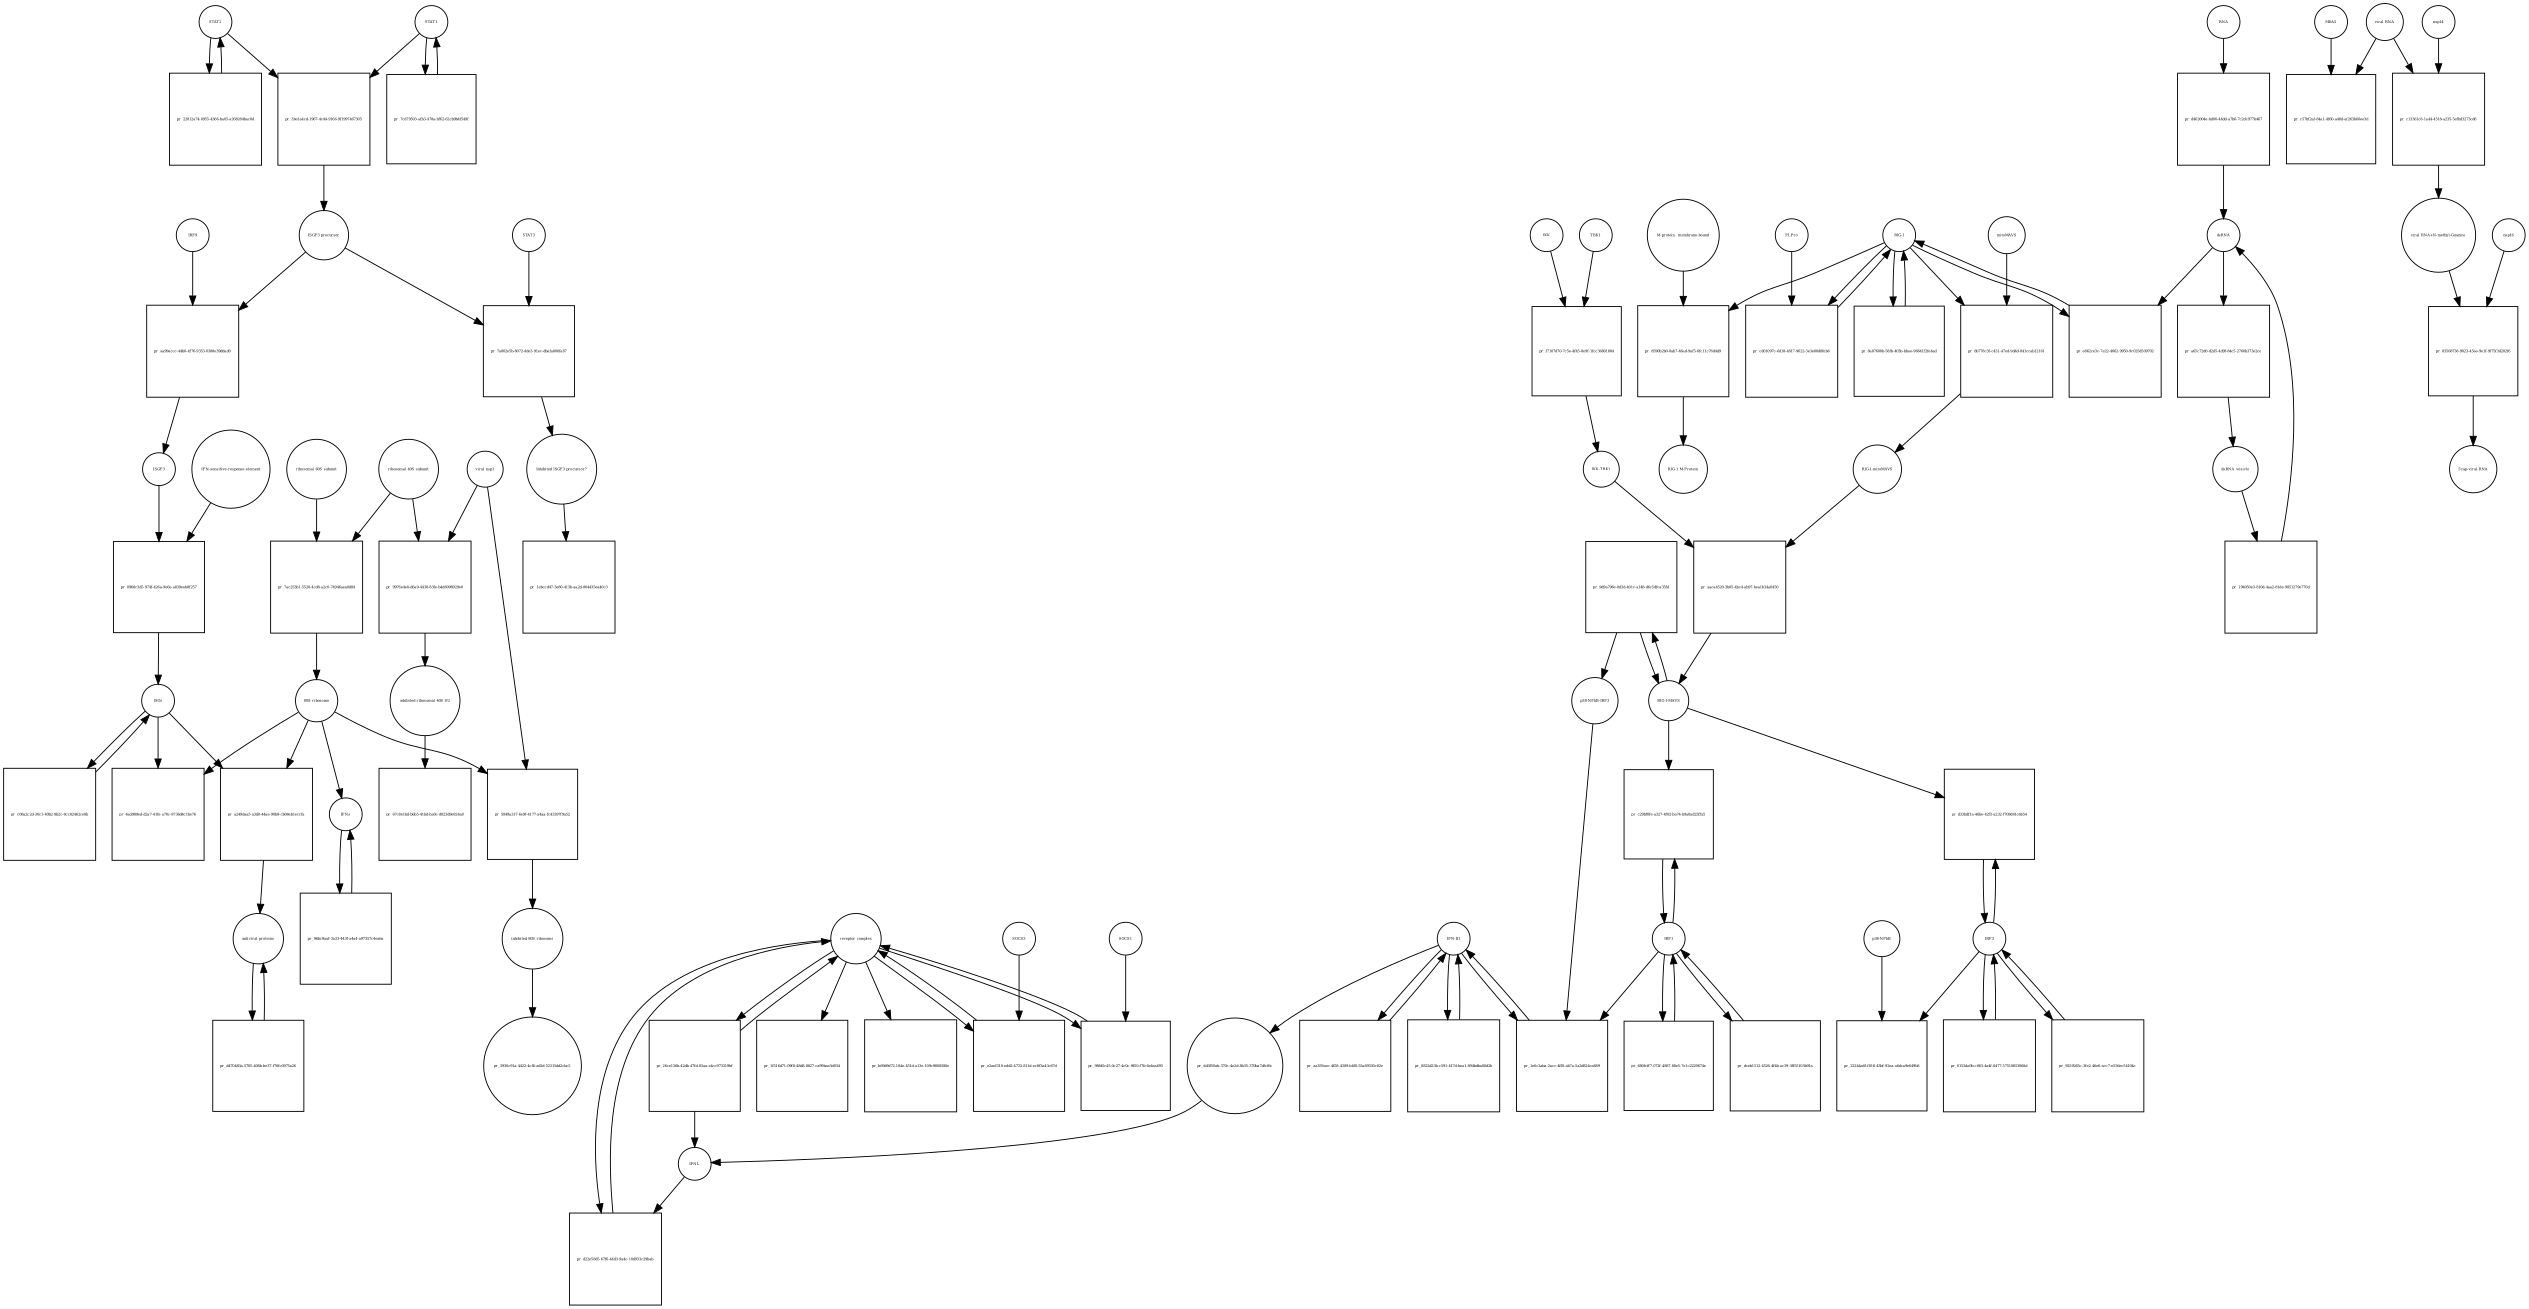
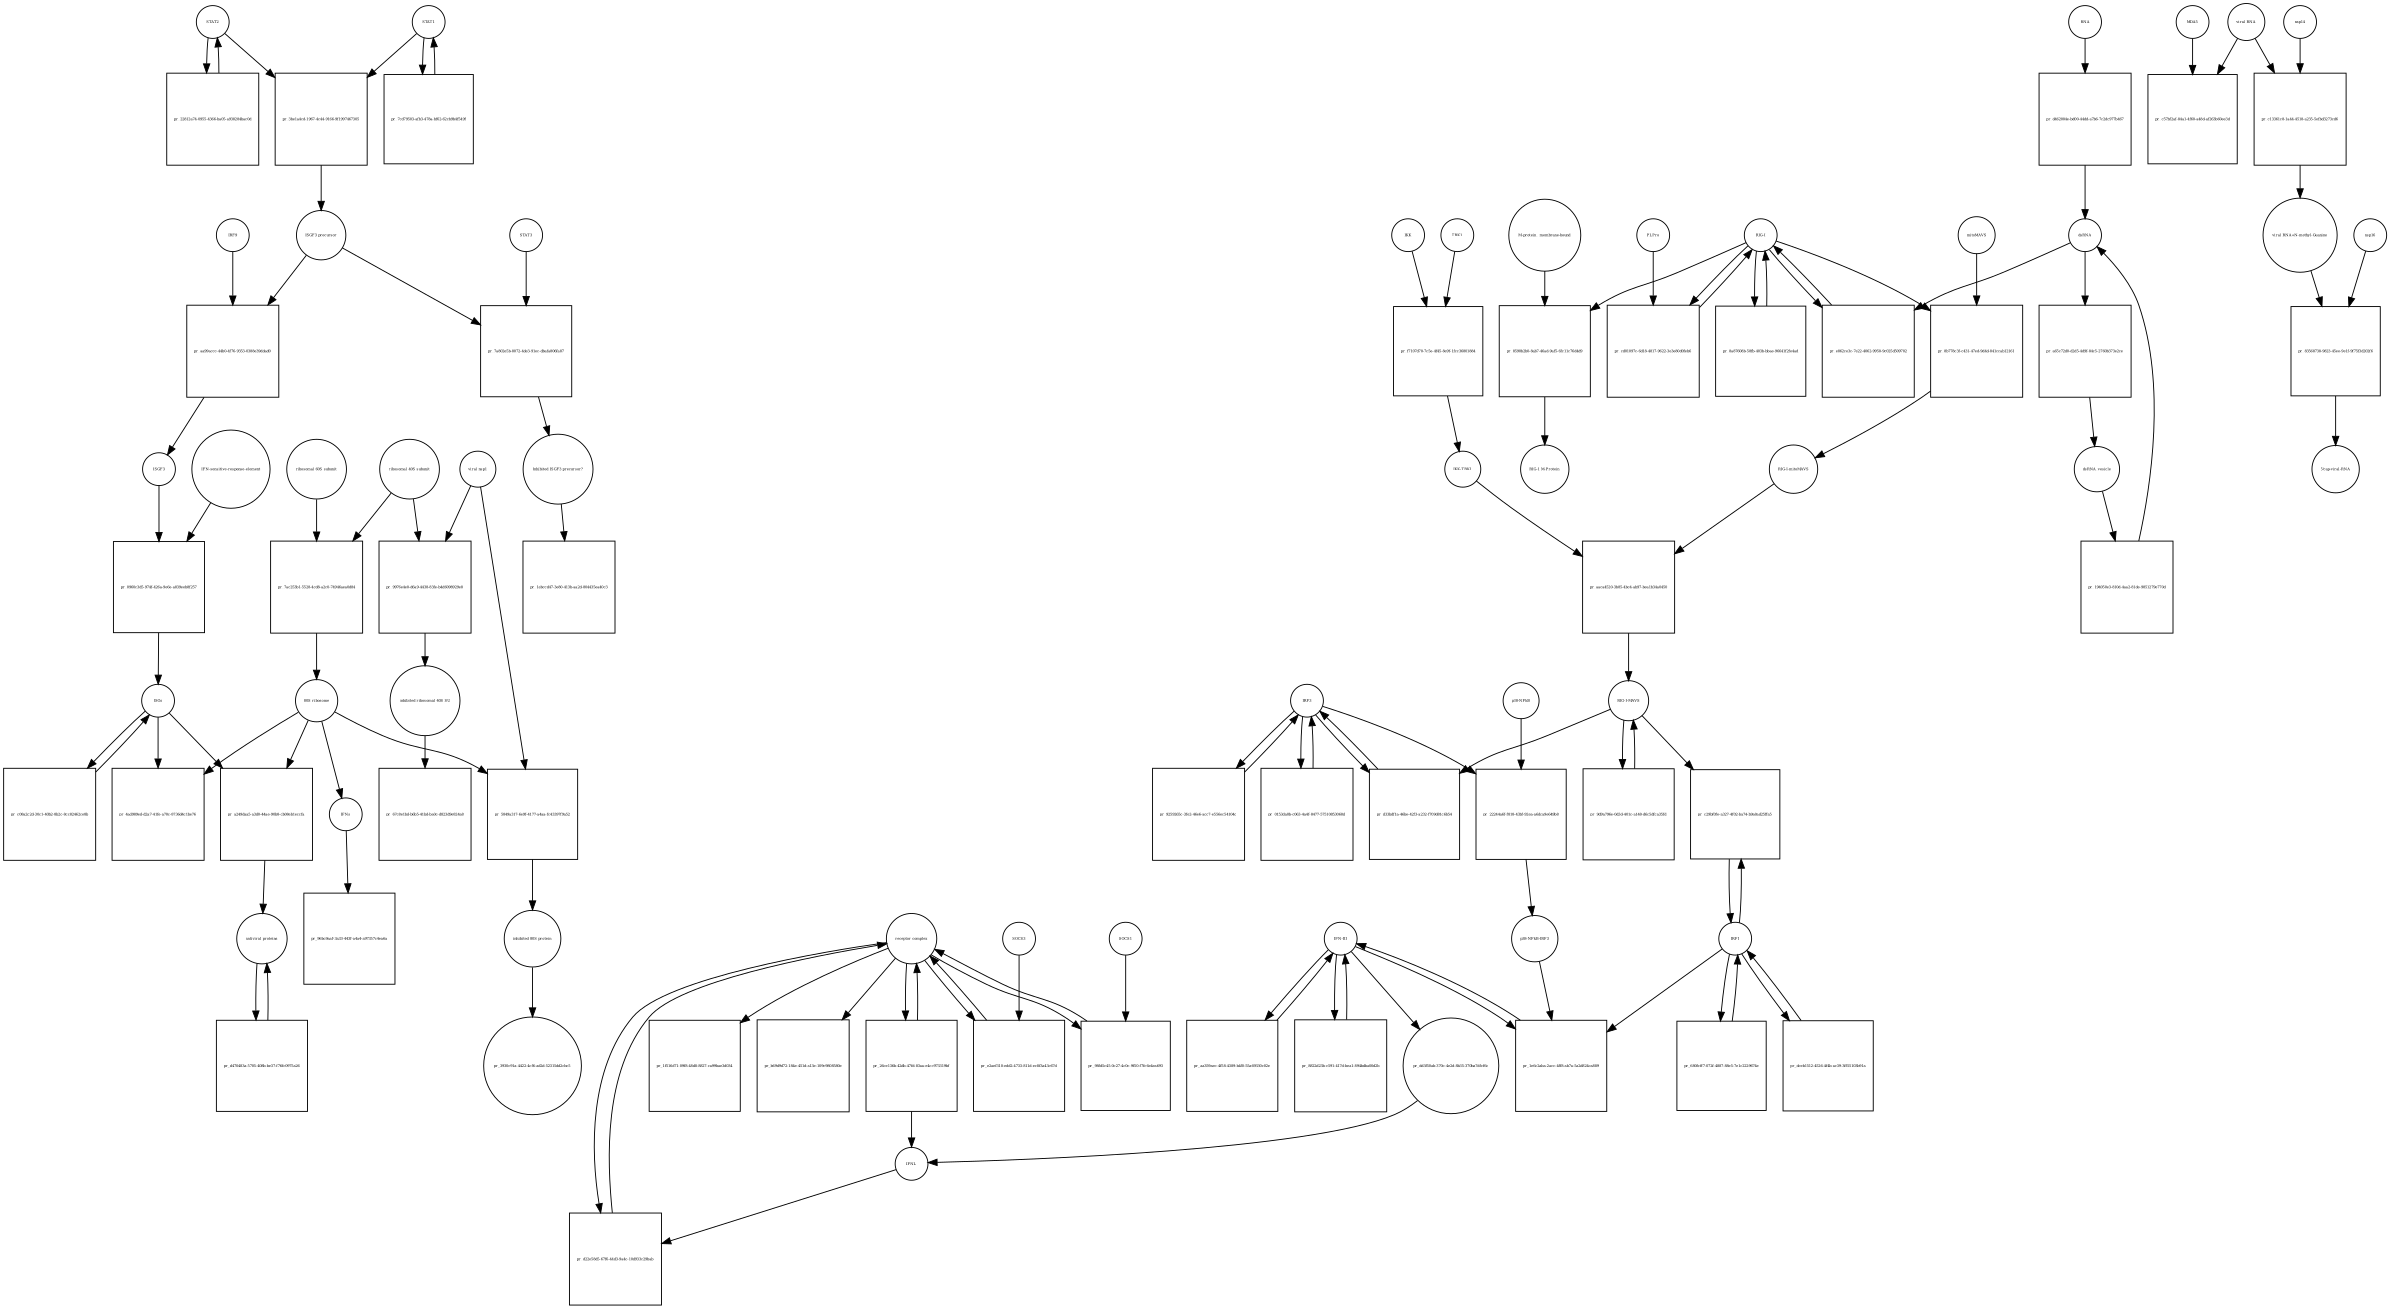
edge "pr_9d9a796e-0d3d-401c-a148-d6c5dfca35fd" -> "p38-NFkB-IRF3": now "pr_22244a6f-f818-43bf-92ea-a6dca9e649b8" -> "p38-NFkB-IRF3"
edge "pr_96bc9aaf-3a33-443f-a4a4-a97357c4ea6a" -> "IFNs": removed
node "inhibited 80S ribosome": label "inhibited 80S ribosome" -> "inhibited 80S protein"
